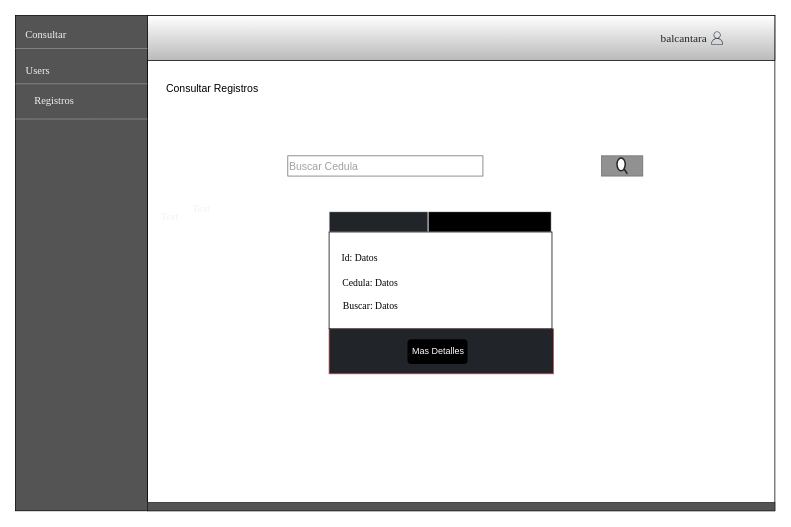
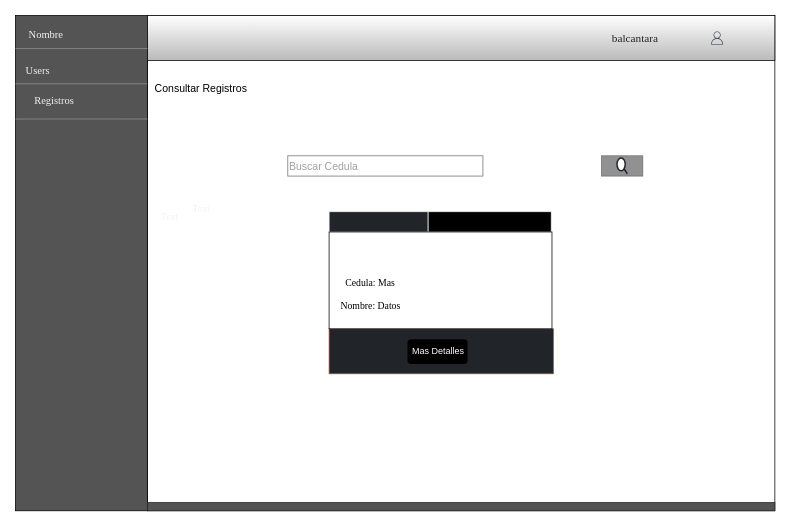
node "Consultar": label "Consultar" -> "Nombre"
node "balcantara": moved (684, 38) -> (635, 38)
node "Consultar Registros": moved (212, 88) -> (201, 88)
node "Id: Datos": removed
node "Cedula: Datos": label "Cedula: Datos" -> "Cedula: Mas"
node "Buscar: Datos": label "Buscar: Datos" -> "Nombre: Datos"
